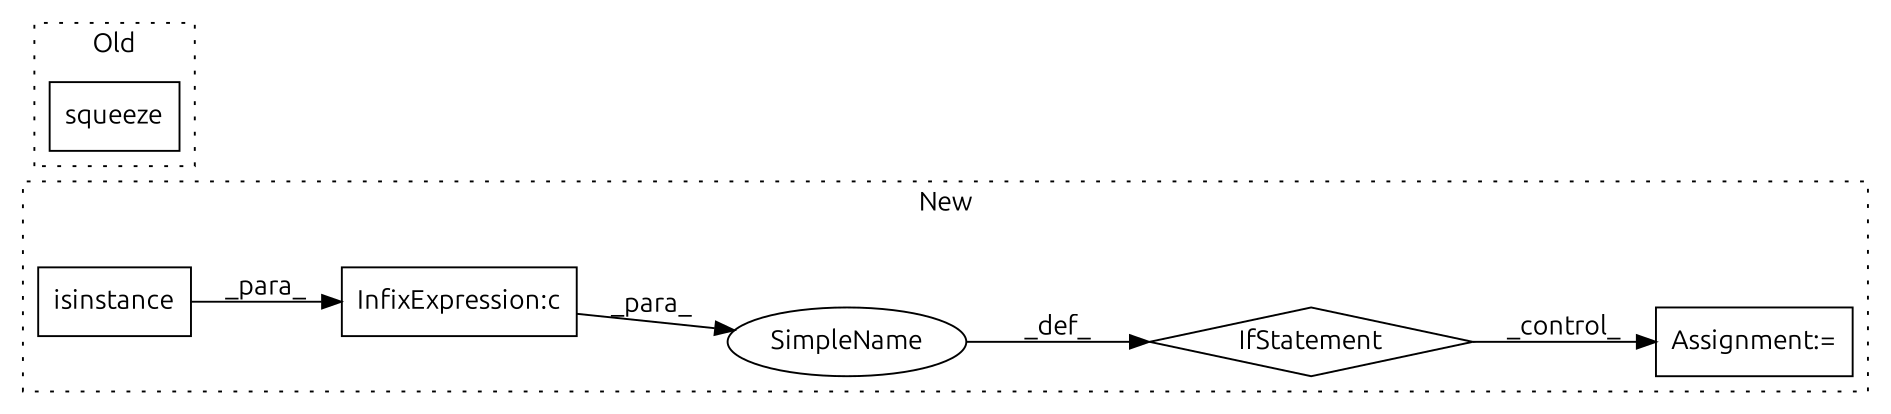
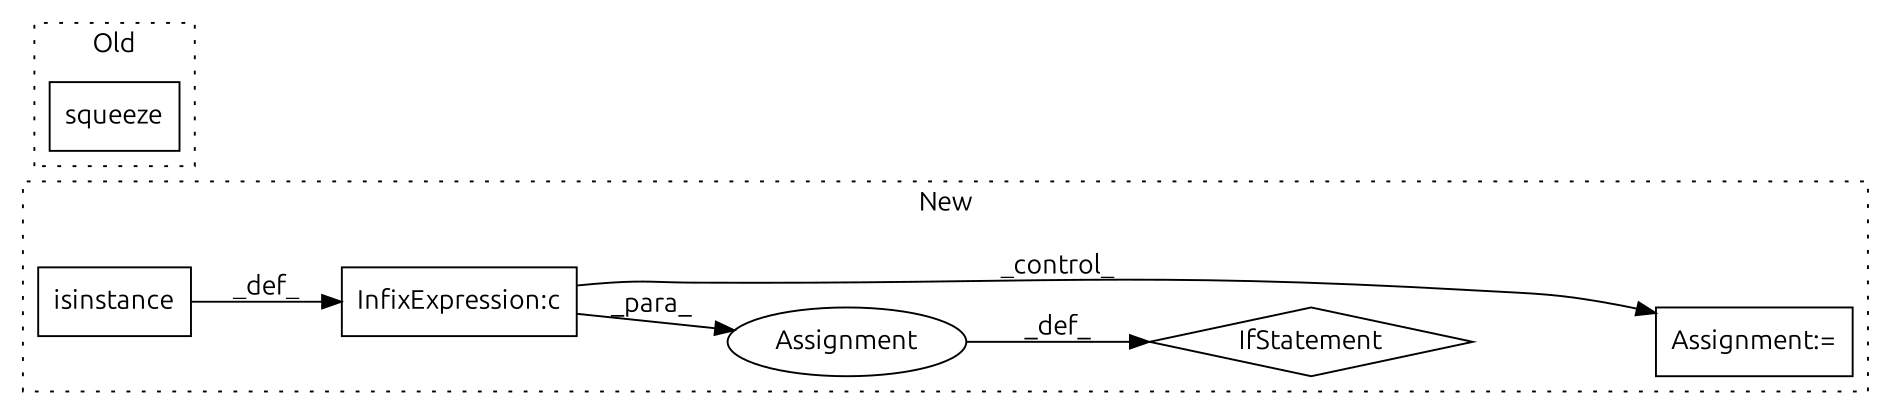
edge "isinstance" -> "InfixExpression:c": label "_para_" -> "_def_"
node "SimpleName": label "SimpleName" -> "Assignment"
edge "IfStatement" -> "Assignment:=": now "InfixExpression:c" -> "Assignment:="
